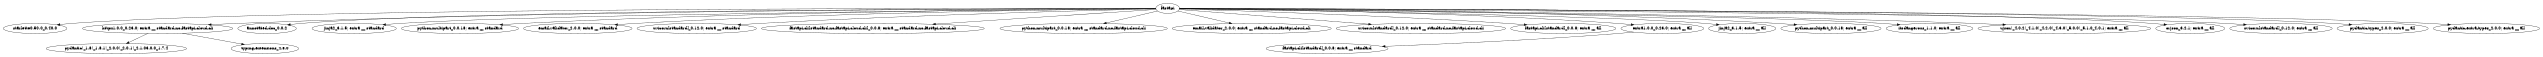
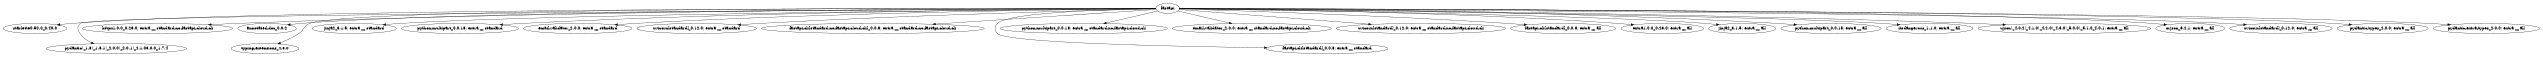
edge "httpx1.0.0_0.23.0; extra __ standard-no-fastapi-cloud-cli" -> "pydantic!_1.8!_1.8.1!_2.0.0!_2.0.1!_2.1.03.0.0_1.7.4": now "fastapi" -> "pydantic!_1.8!_1.8.1!_2.0.0!_2.0.1!_2.1.03.0.0_1.7.4"
edge "httpx1.0.0_0.23.0; extra __ standard-no-fastapi-cloud-cli" -> "typing-extensions_4.8.0": now "fastapi" -> "typing-extensions_4.8.0"
edge "extra1.0.0_0.23.0; extra __ all" -> "fastapi-cli[standard]_0.0.8; extra __ standard": now "fastapi" -> "fastapi-cli[standard]_0.0.8; extra __ standard"
